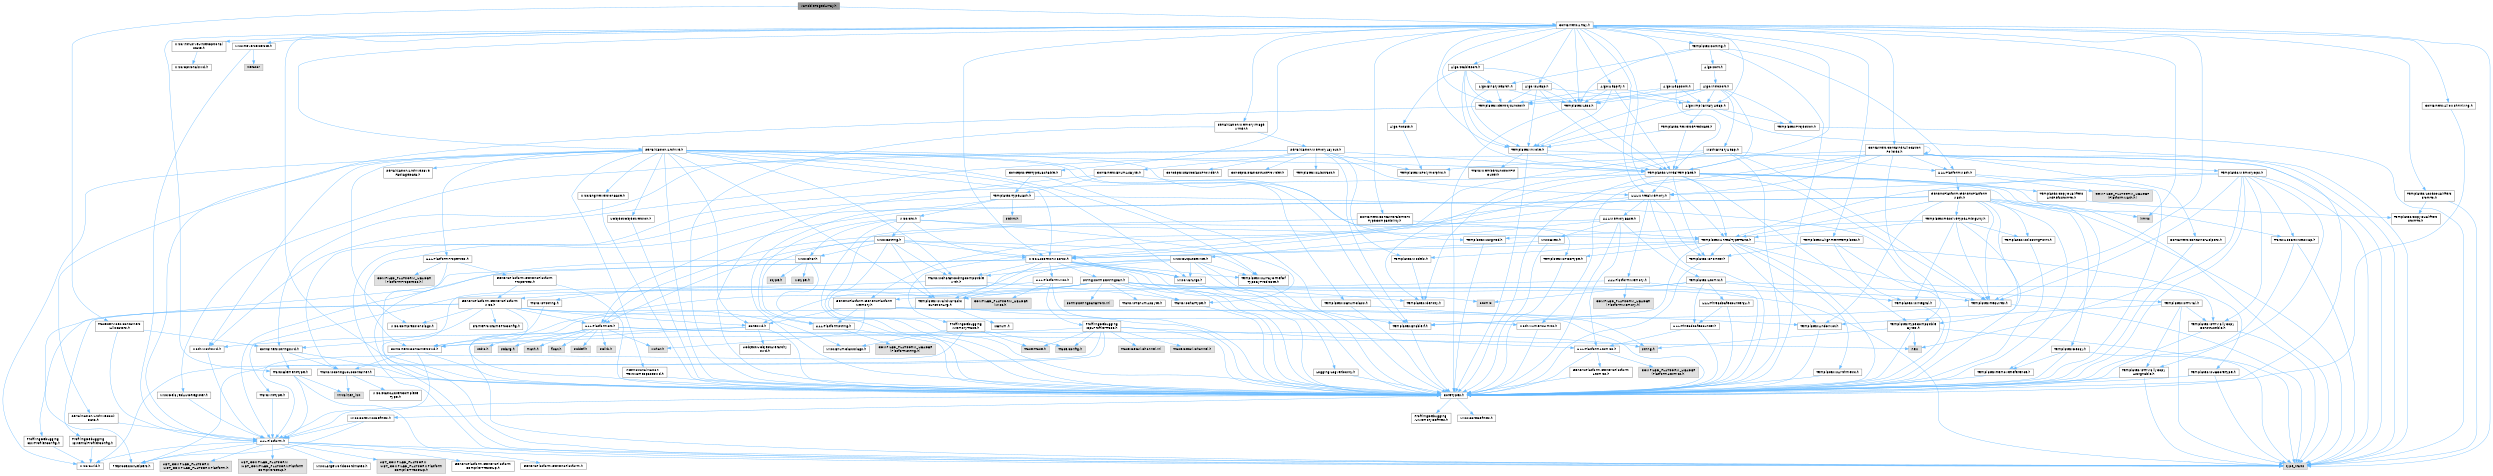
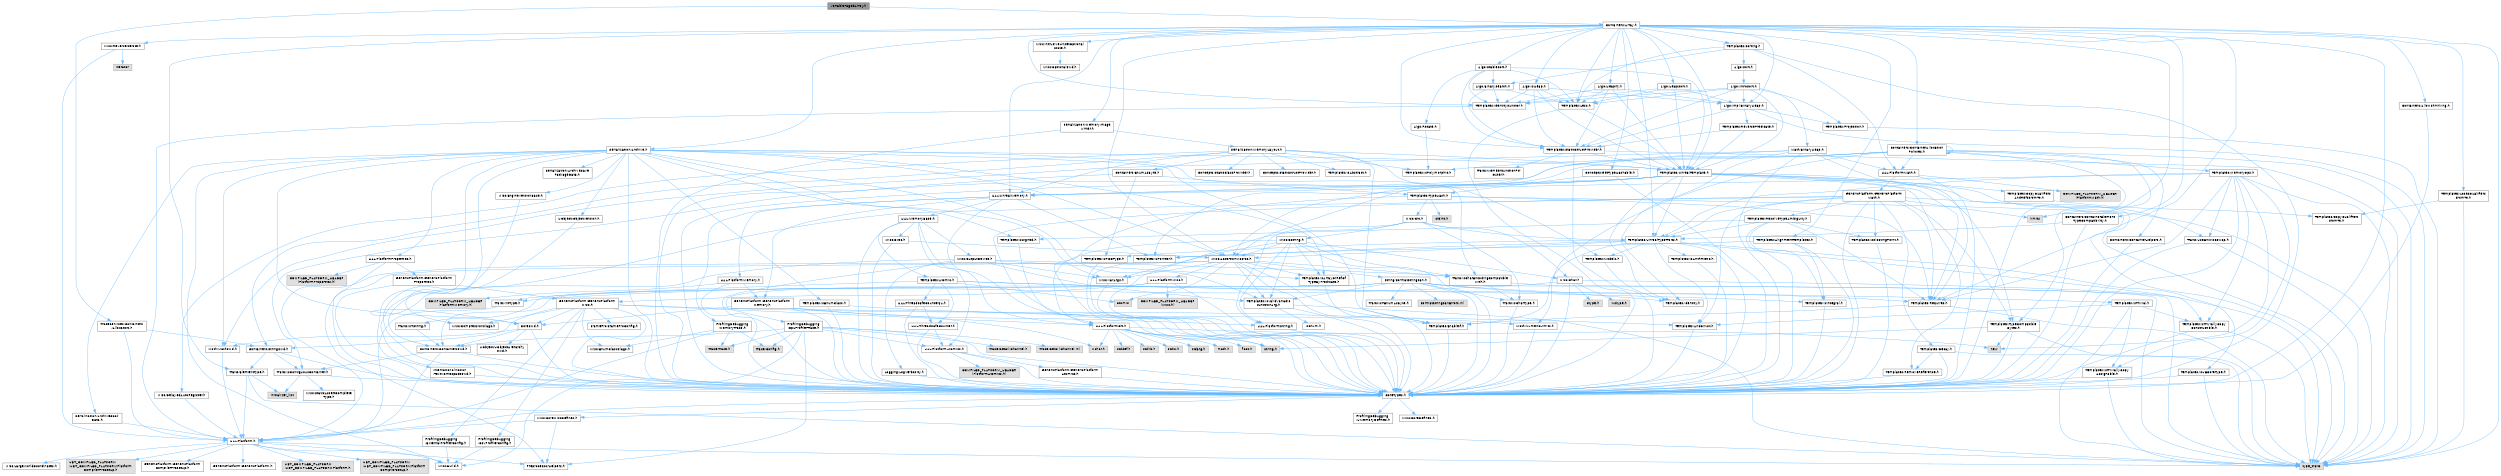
edge "Templates/UnrealTemplate.h" -> "Containers/Array.h": reversed
node "Templates/Invoke.h": label "Templates/Invoke.h" -> "Templates/StaticStructProvider.h"
edge "Misc/Crc.h" -> "Misc/AssertionMacros.h": removed
edge "Misc/Char.h" -> "Traits/IntType.h": added
node "COMPILED_PLATFORM_HEADER (PlatformString.h)": removed
